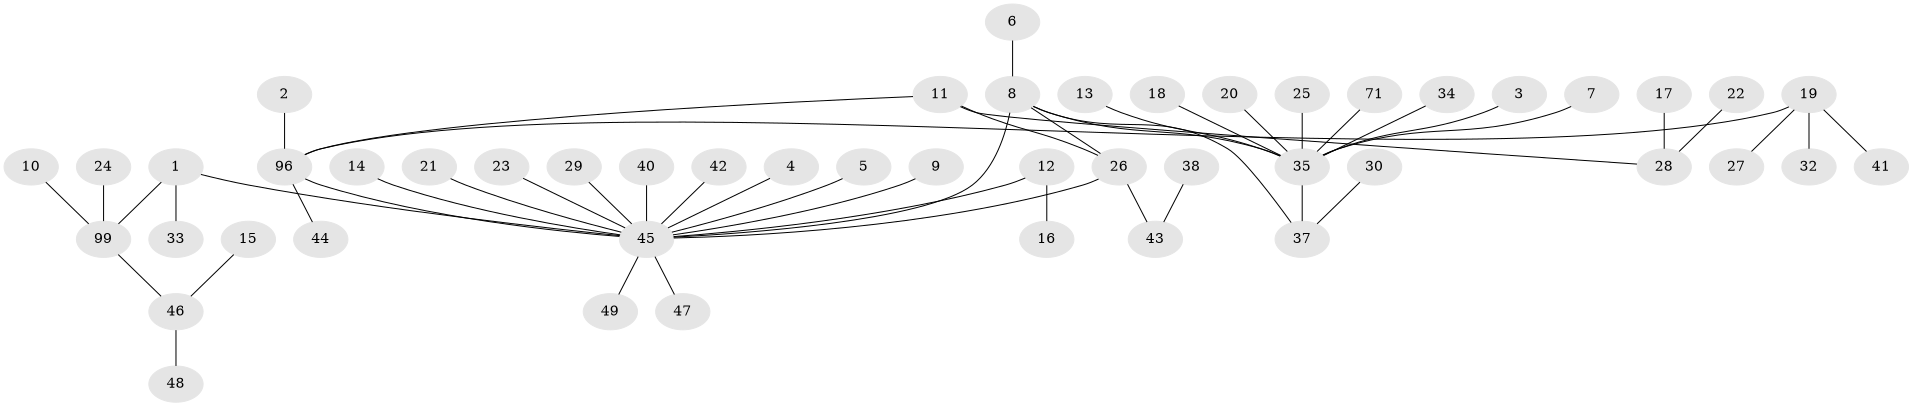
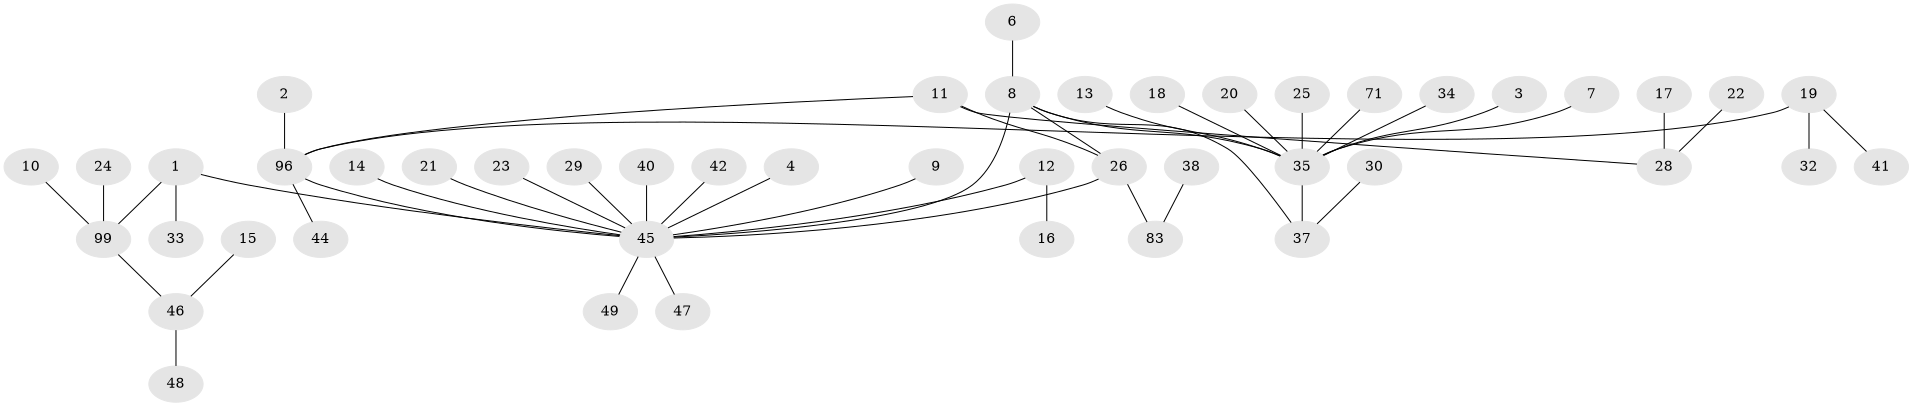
node "5": removed
node "27": removed
node "43": label "43" -> "83"
